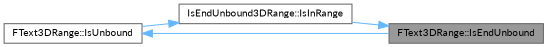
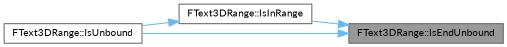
node "IsEndUnbound3DRange::IsInRange": label "IsEndUnbound3DRange::IsInRange" -> "FText3DRange::IsInRange"
edge "FText3DRange::IsEndUnbound" -> "FText3DRange::IsUnbound": reversed
